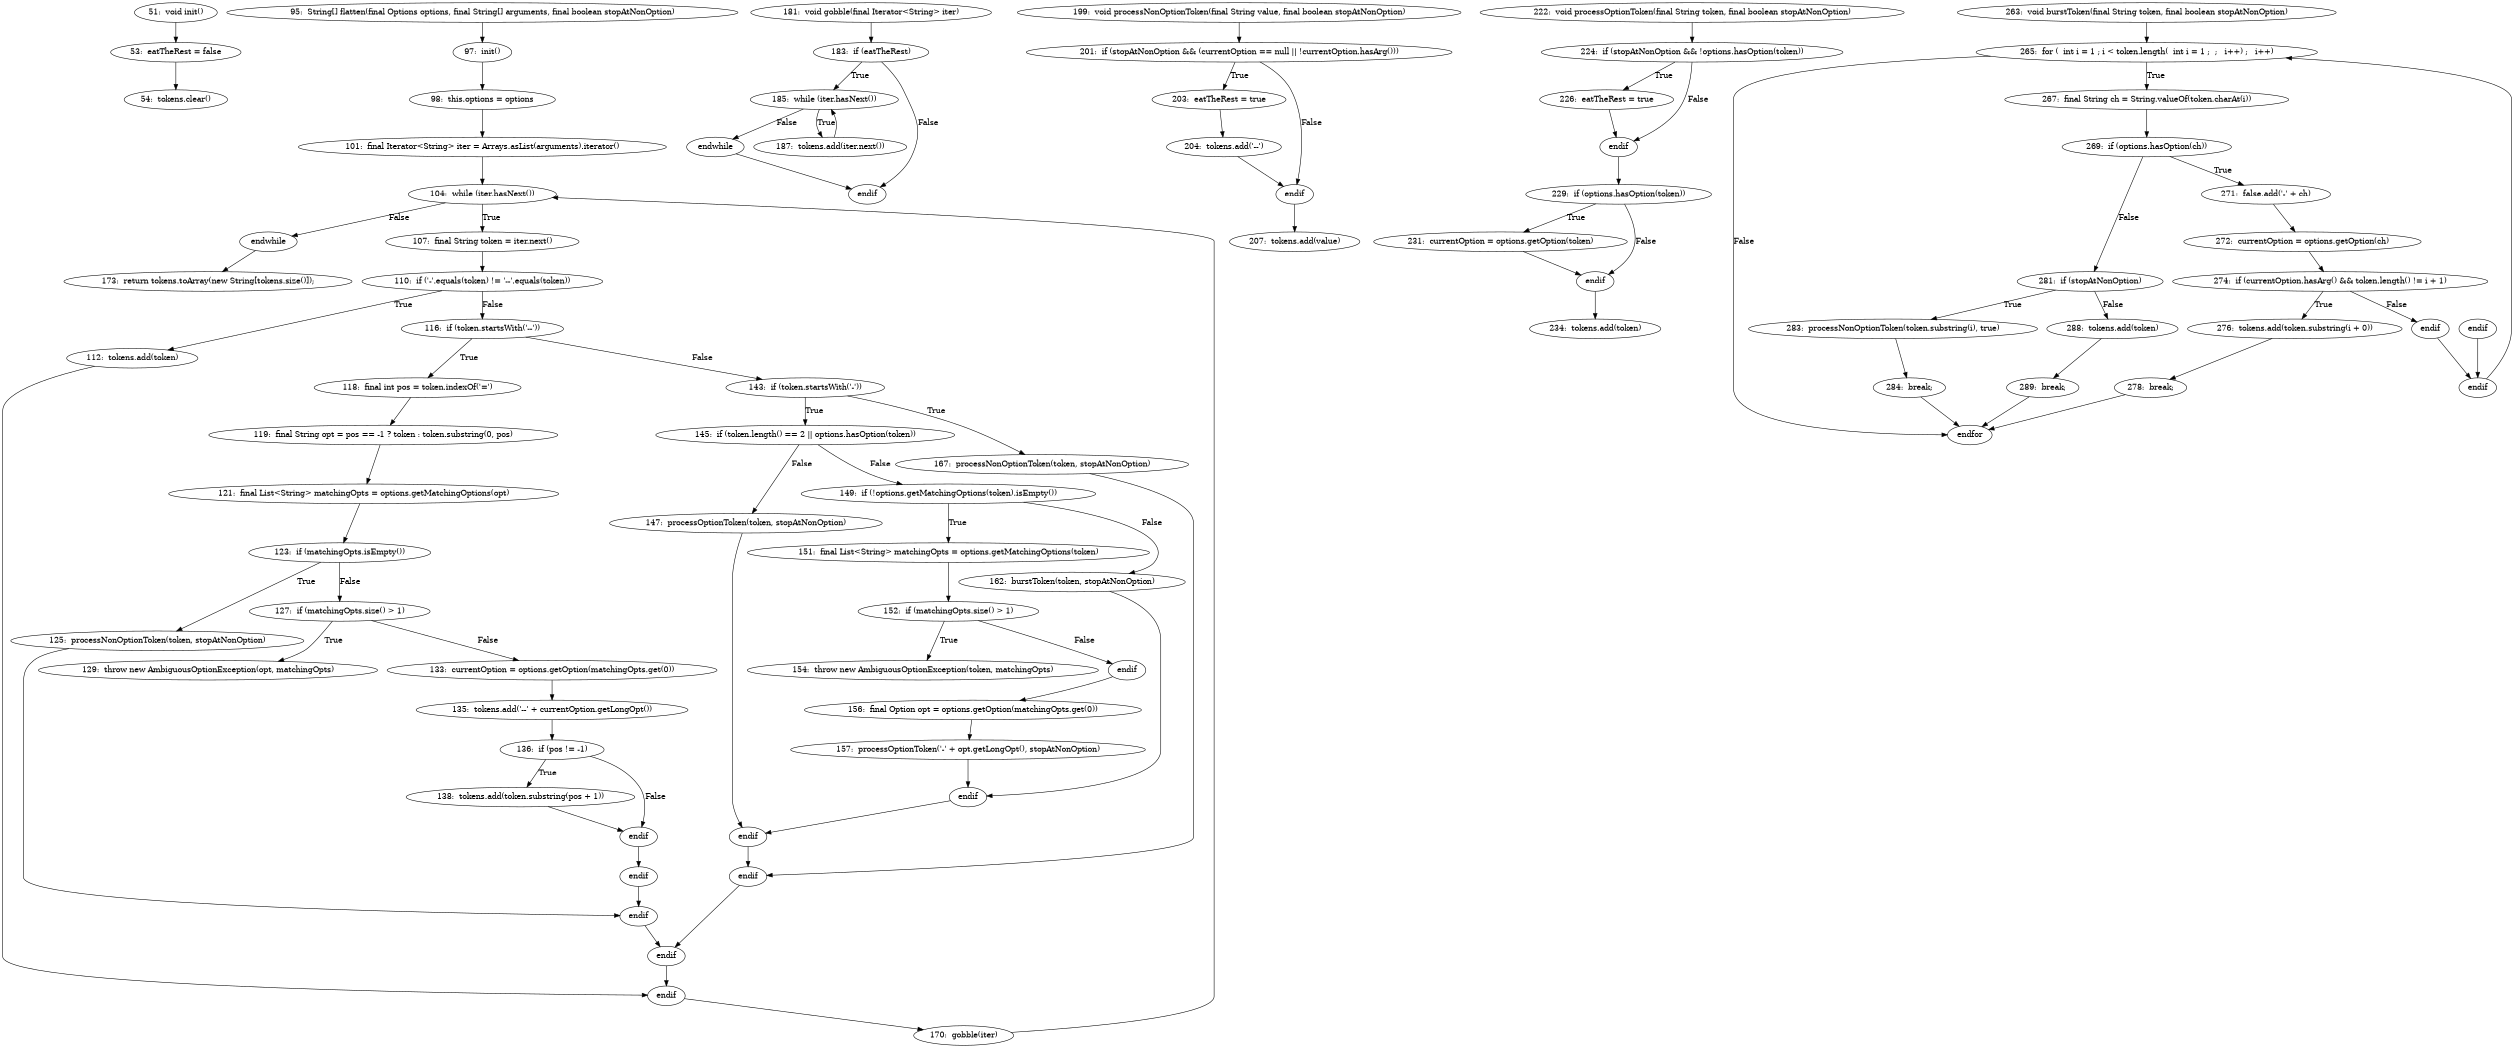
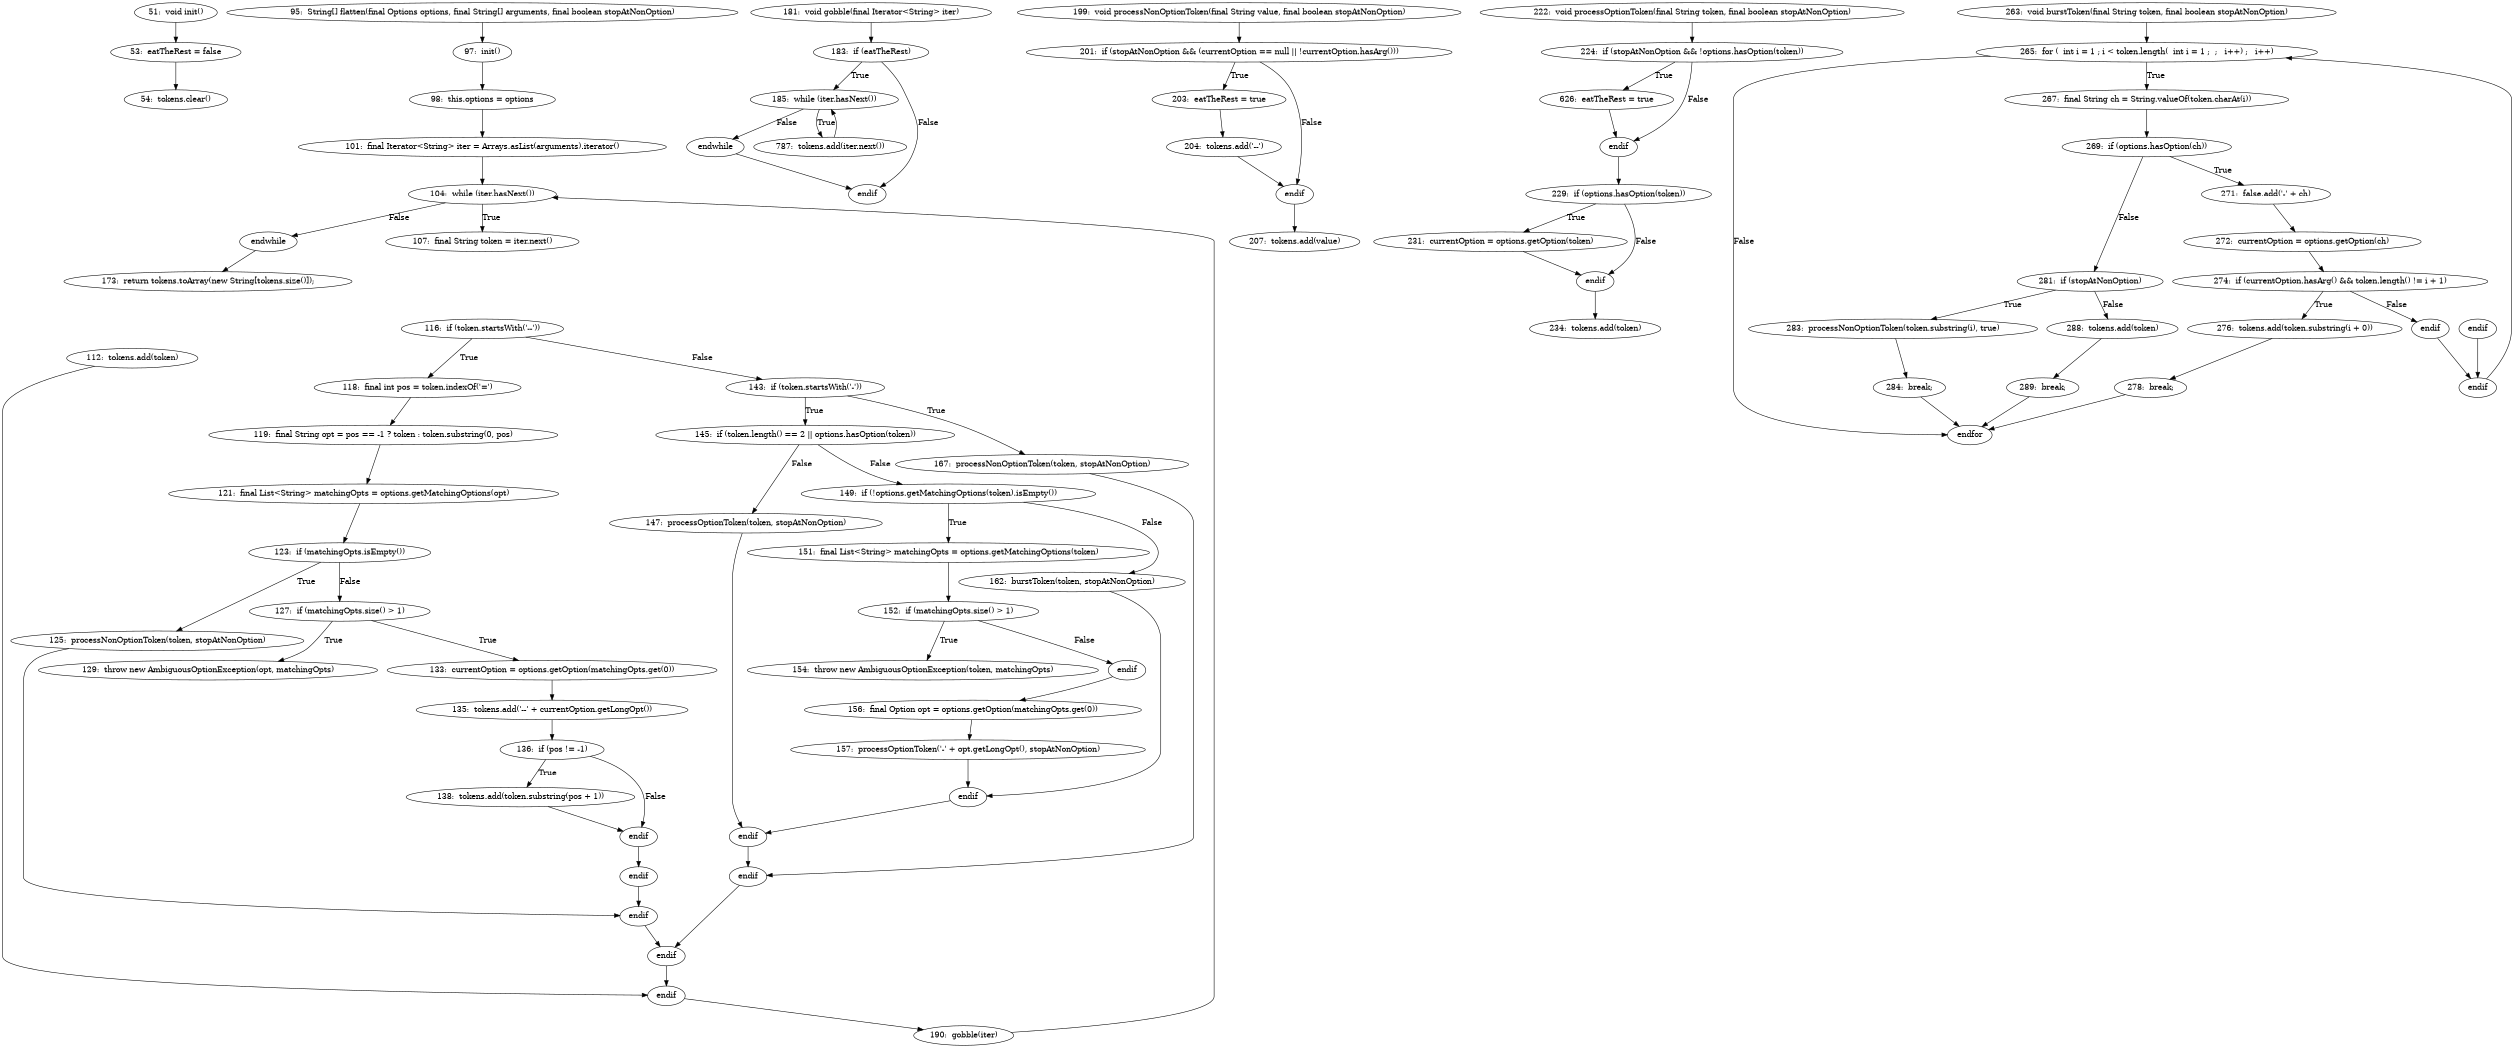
node "226:  eatTheRest = true": label "226:  eatTheRest = true" -> "626:  eatTheRest = true"
node "187:  tokens.add(iter.next())": label "187:  tokens.add(iter.next())" -> "787:  tokens.add(iter.next())"
node "110:  if ('-'.equals(token) != '--'.equals(token))": removed
edge "127:  if (matchingOpts.size() > 1)" -> "133:  currentOption = options.getOption(matchingOpts.get(0))": label "False" -> "True"
node "170:  gobble(iter)": label "170:  gobble(iter)" -> "190:  gobble(iter)"
